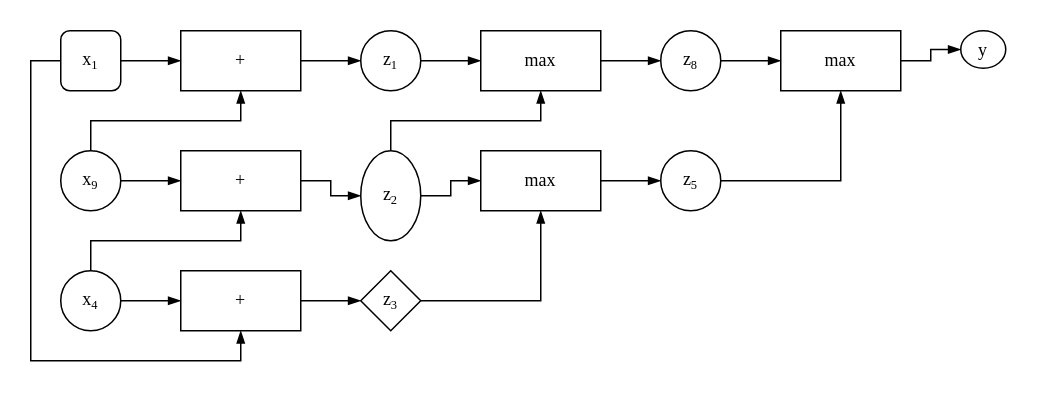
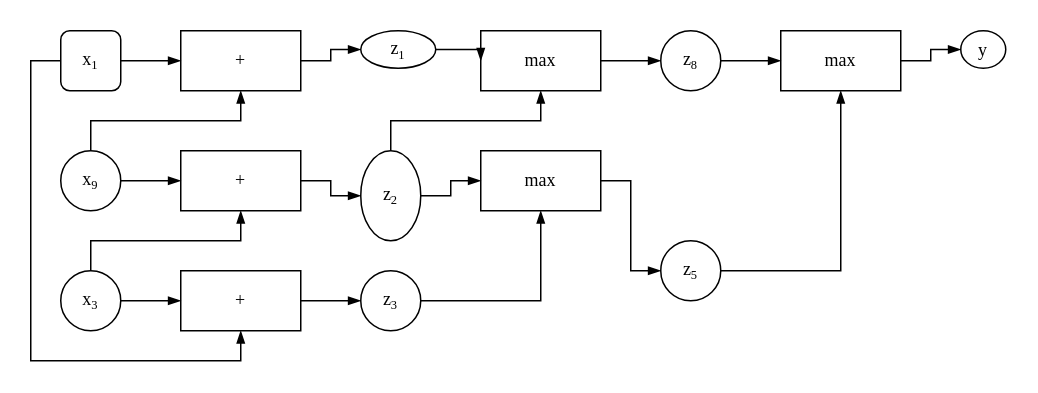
node "z1": size 60x60 -> 75x38
node "z5": moved (691, 181) -> (691, 271)
node "x4": label "x4" -> "x3"
node "z3": shape diamond -> ellipse
